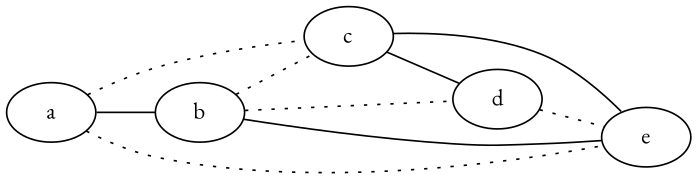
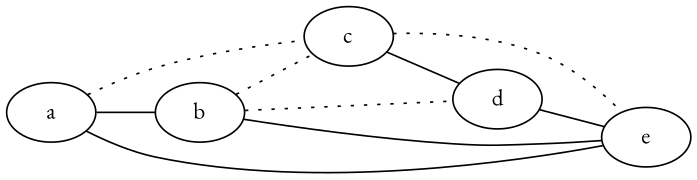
edge "c" -- "e": style solid -> dotted
edge "d" -- "e": style dotted -> solid
edge "a" -- "e": style dotted -> solid
